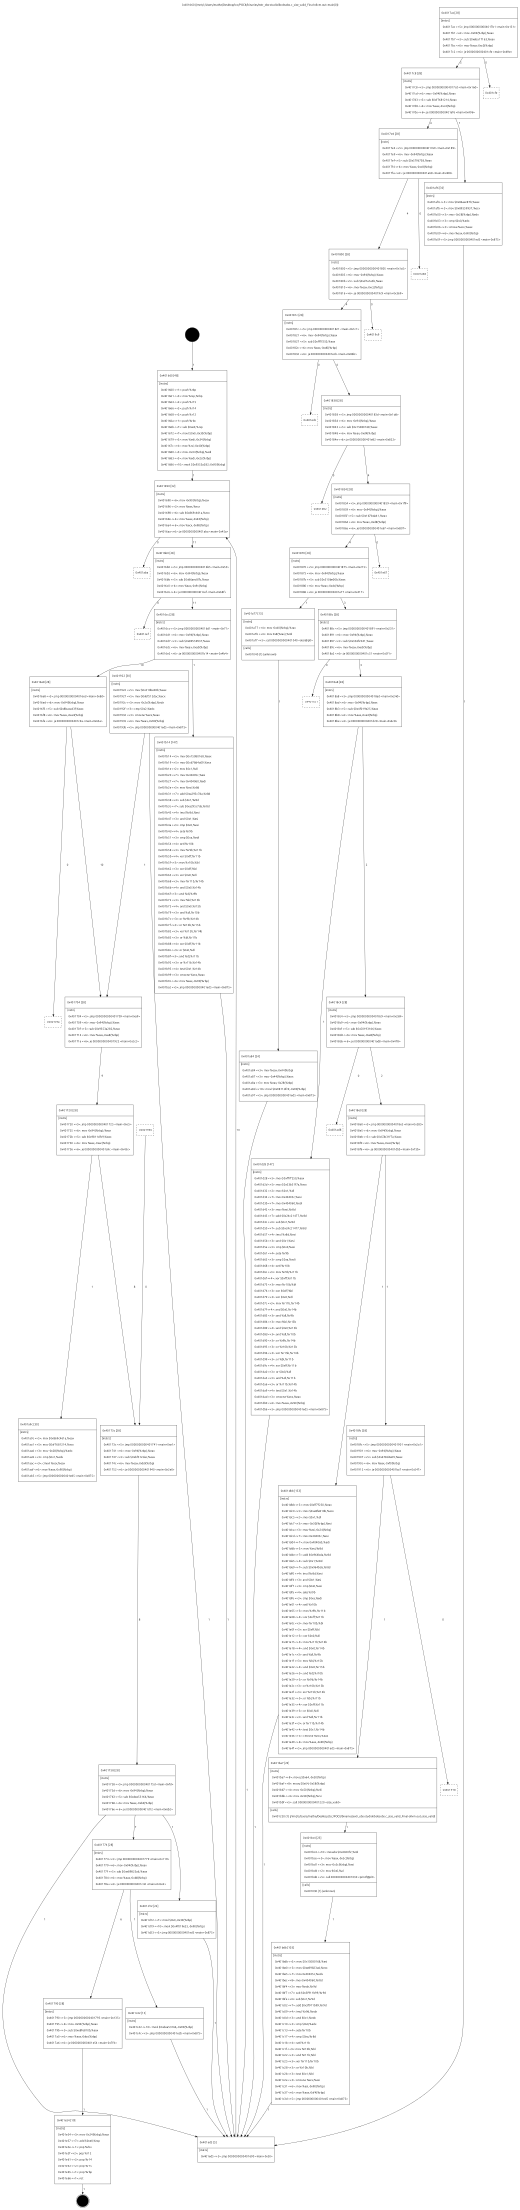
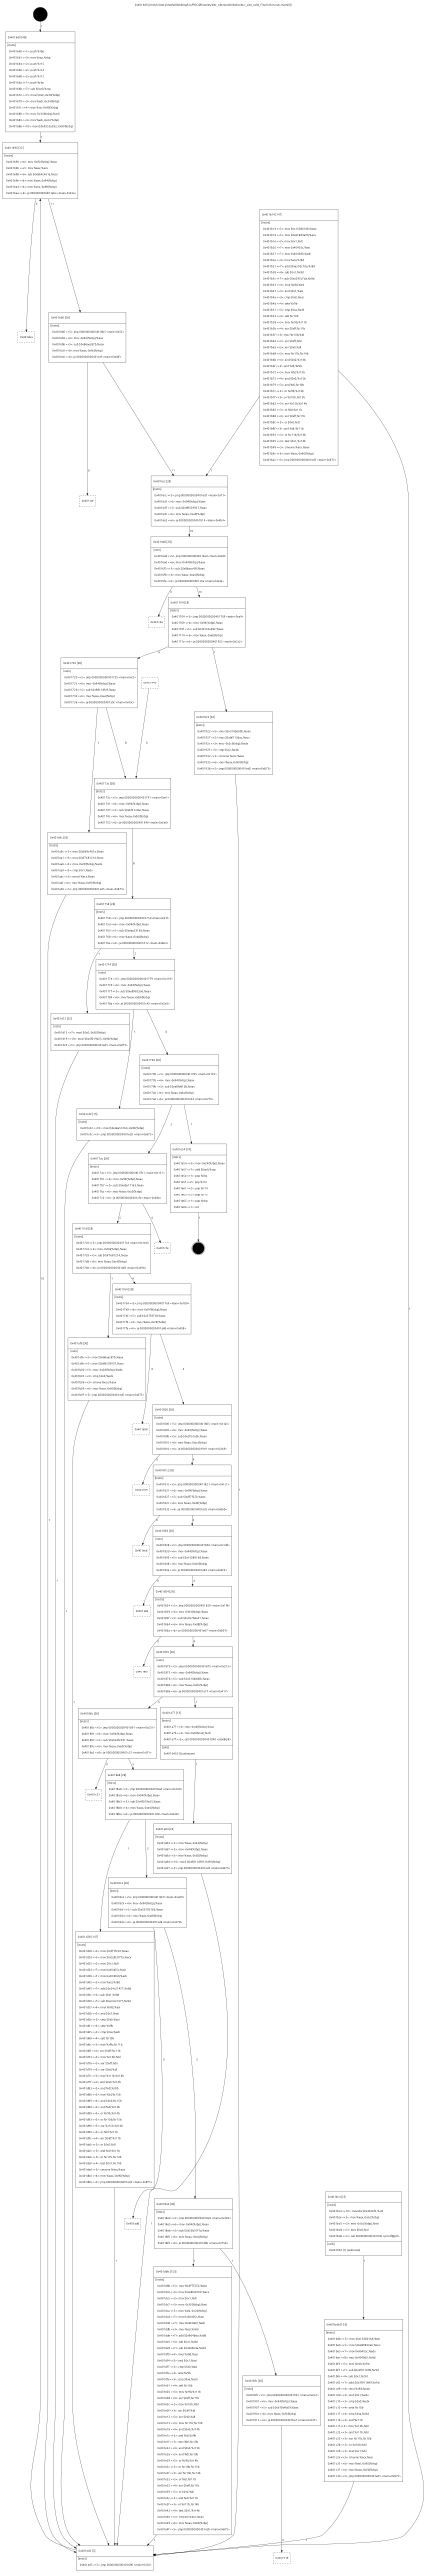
edge "0x4016cc [28]" -> "0x401b14 [147]": reversed
edge "0x401922 [30]" -> "0x401704 [28]": reversed
edge "0x401790 [28]" -> "0x4017ac [28]": added, label "5"
node "0x401ba7 [29]": removed
edge "0x401758 [28]" -> "0x401ed5 [5]": now "0x401a9c [30]" -> "0x401ed5 [5]"
